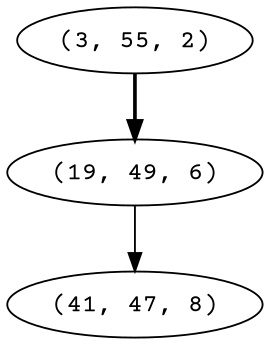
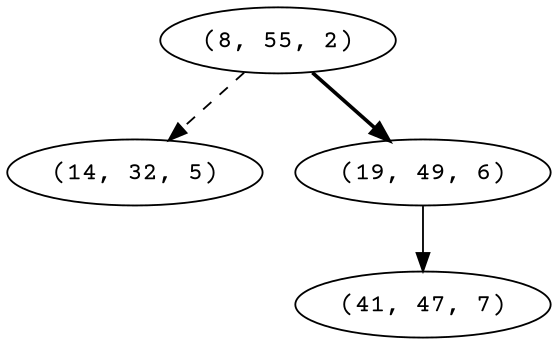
node "(3, 55, 2)": label "(3, 55, 2)" -> "(8, 55, 2)"
node "(14, 32, 5)": added
node "(41, 47, 8)": label "(41, 47, 8)" -> "(41, 47, 7)"
